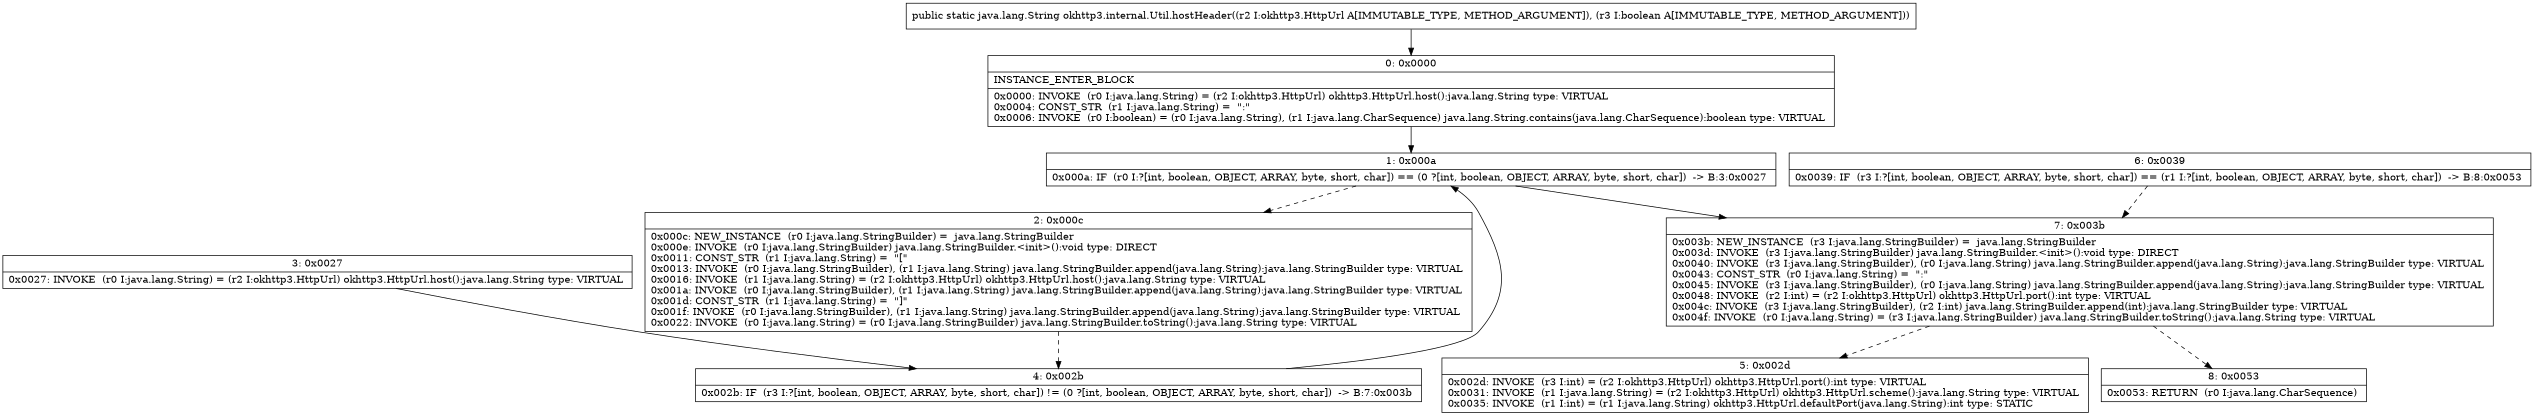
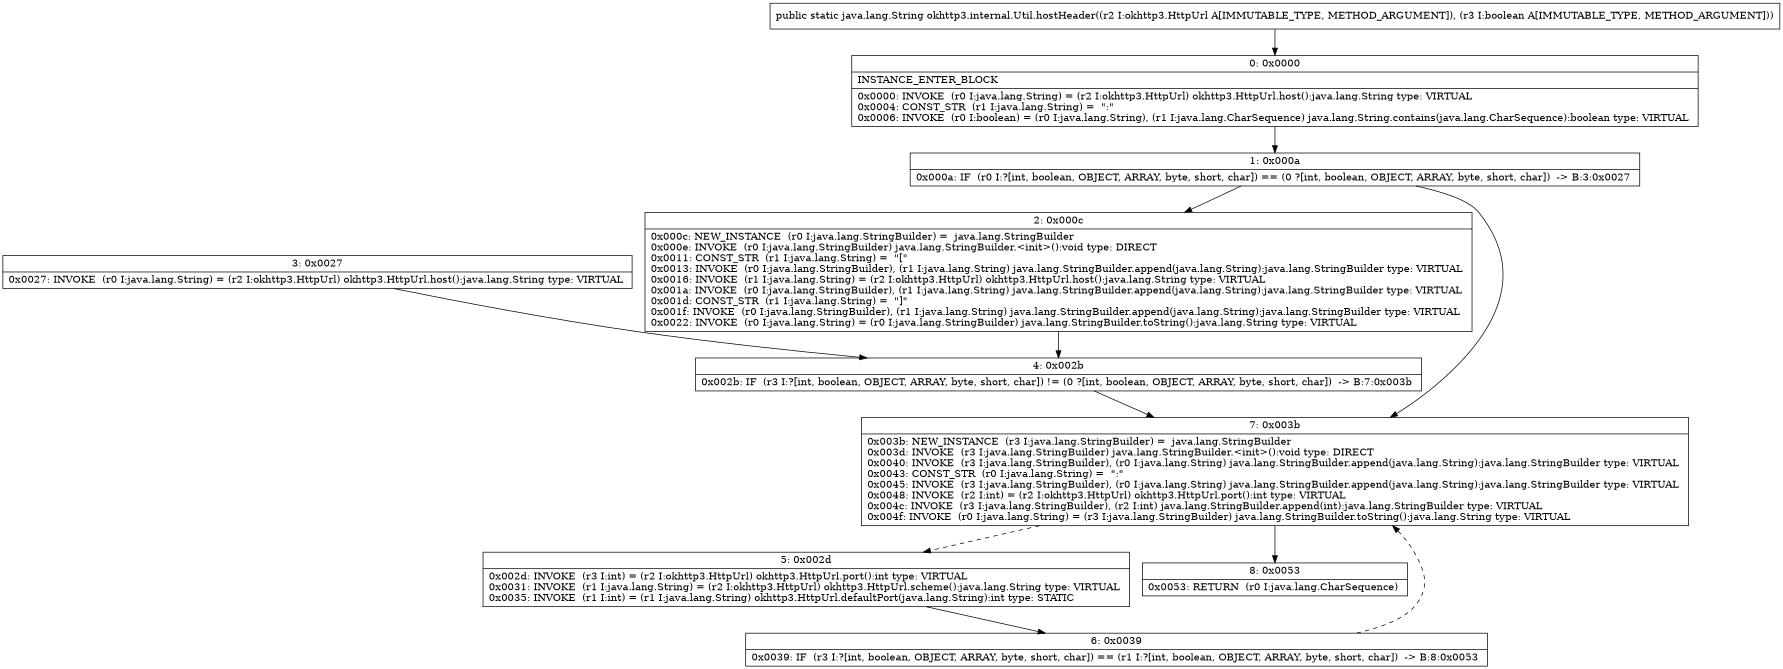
edge "1: 0x000a" -> "2: 0x000c": style dashed -> solid
edge "4: 0x002b" -> "1: 0x000a": now "4: 0x002b" -> "7: 0x003b"
edge "7: 0x003b" -> "8: 0x0053": style dashed -> solid
edge "2: 0x000c" -> "4: 0x002b": style dashed -> solid
edge "5: 0x002d" -> "6: 0x0039": added
